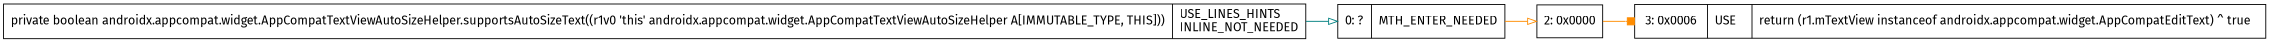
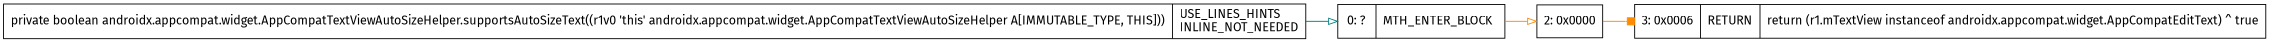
node "0: ?": text "MTH_ENTER_NEEDED" -> "MTH_ENTER_BLOCK"
node "3: 0x0006": text "USE" -> "RETURN"
